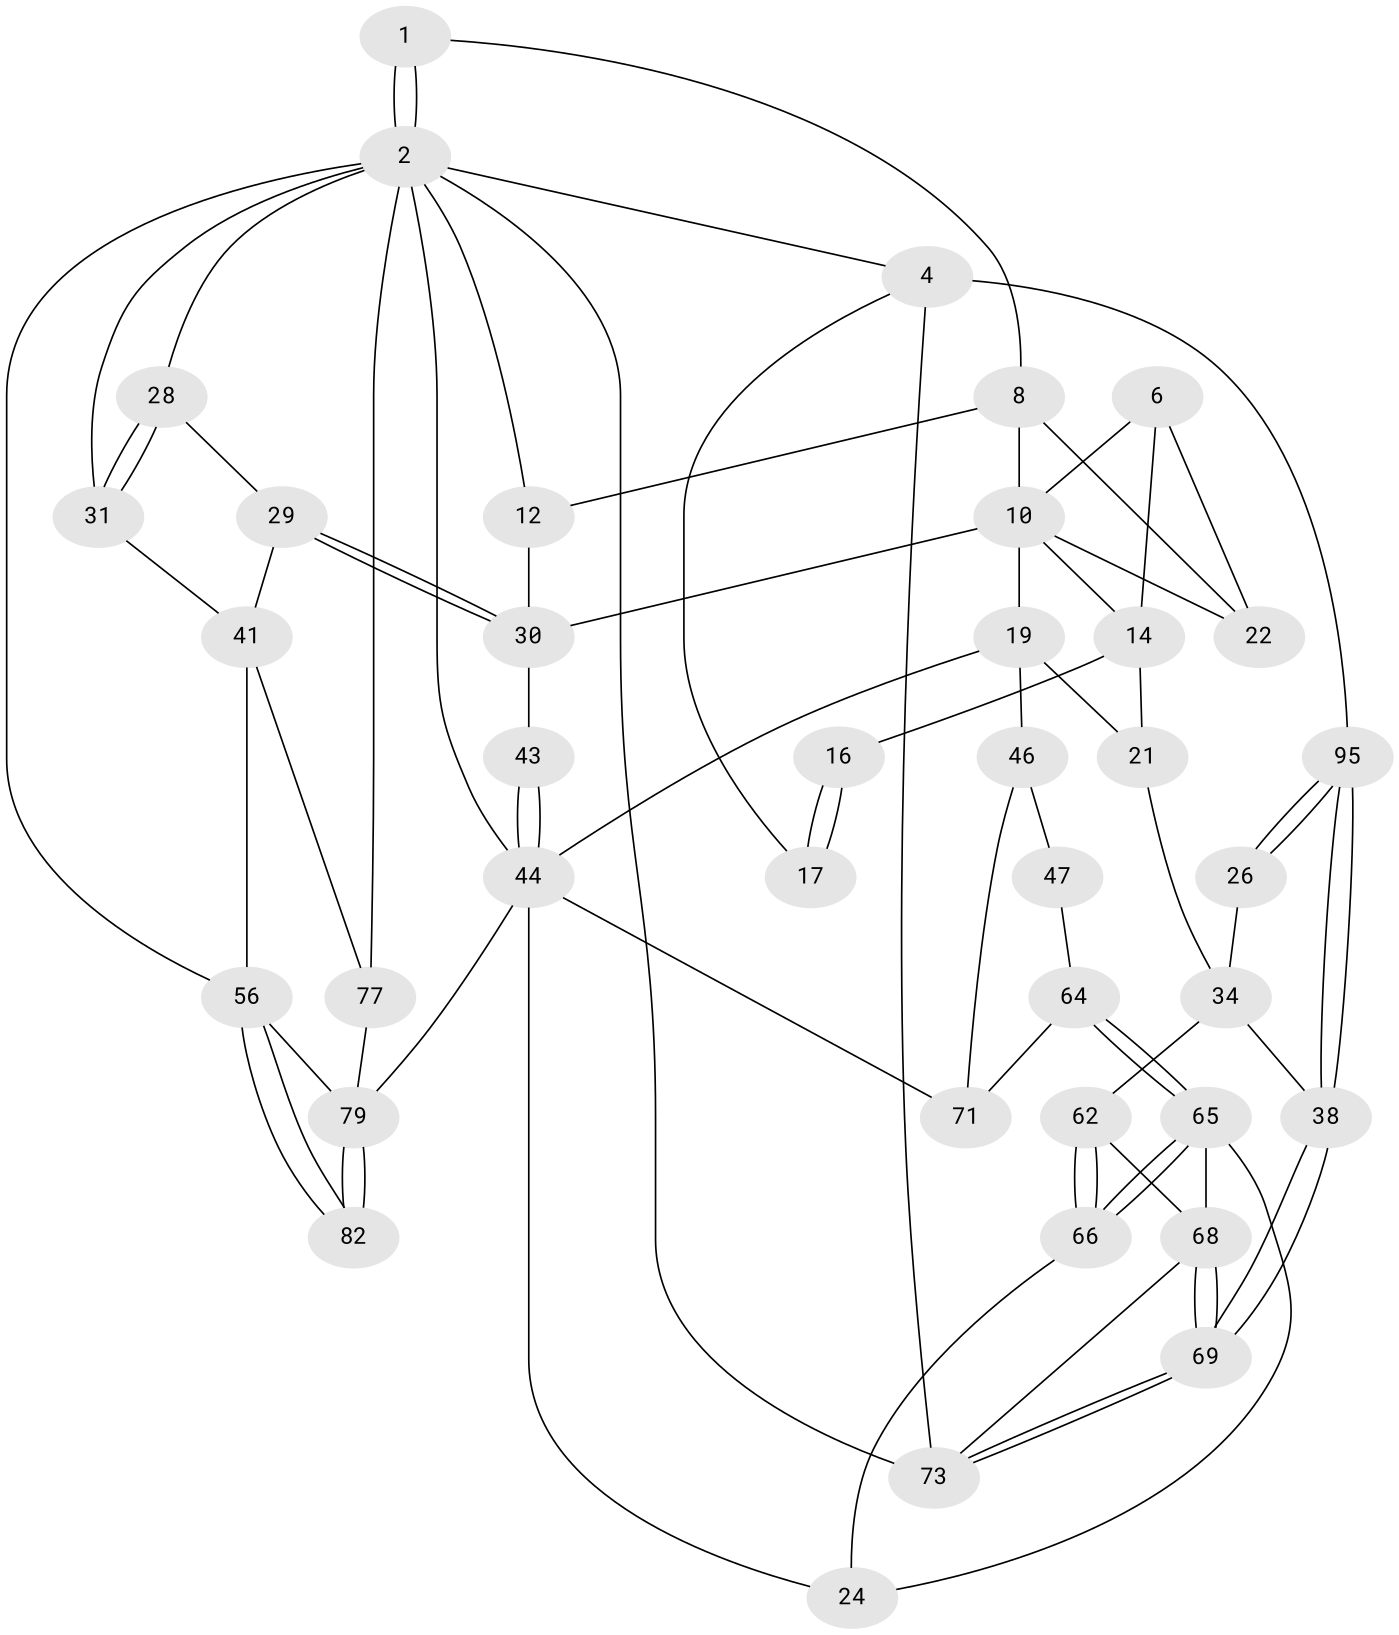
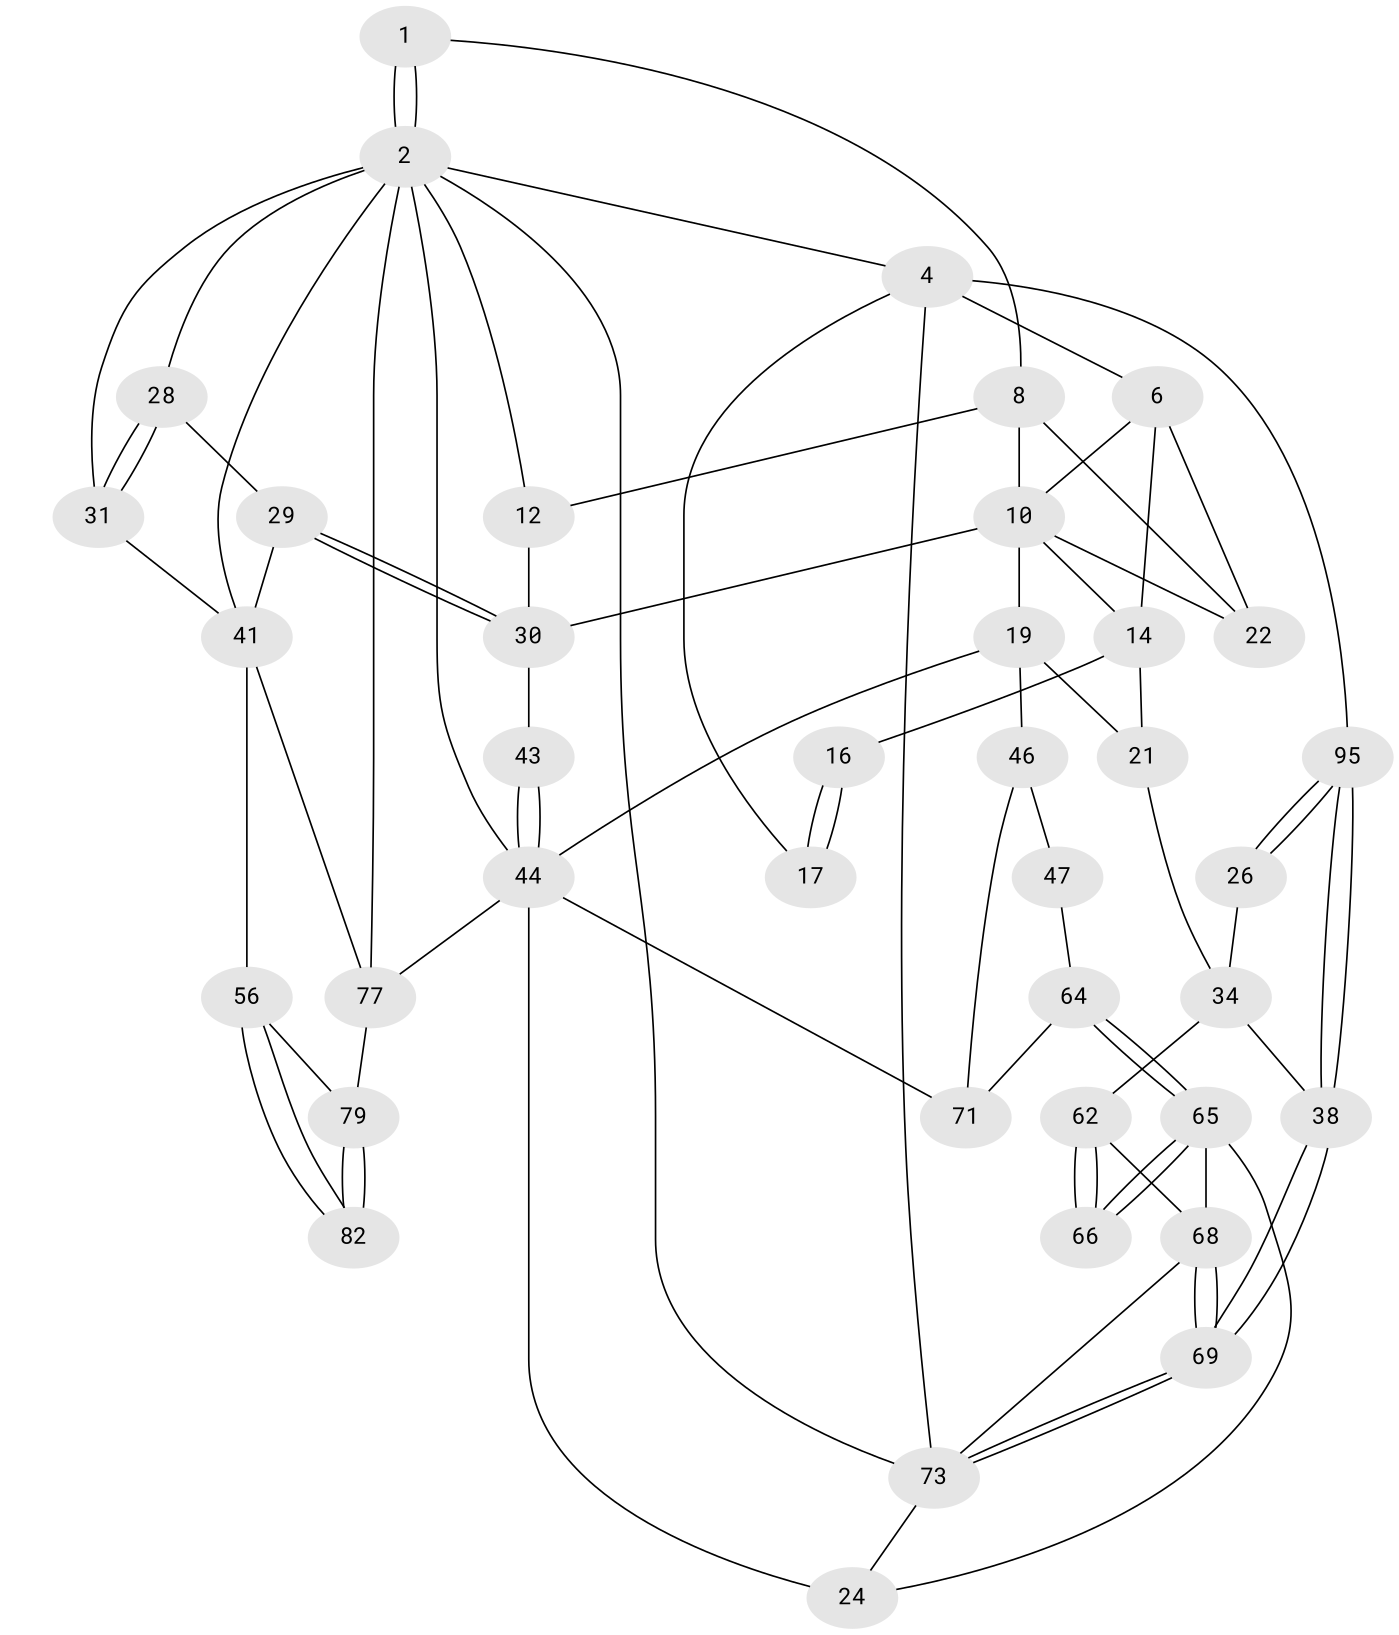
edge "4" -- "6": added
edge "2" -- "56": now "2" -- "41"
edge "44" -- "79": now "44" -- "77"
edge "66" -- "24": now "73" -- "24"
